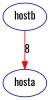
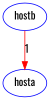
edge "hostb" -> "hosta": label "8" -> "1"
